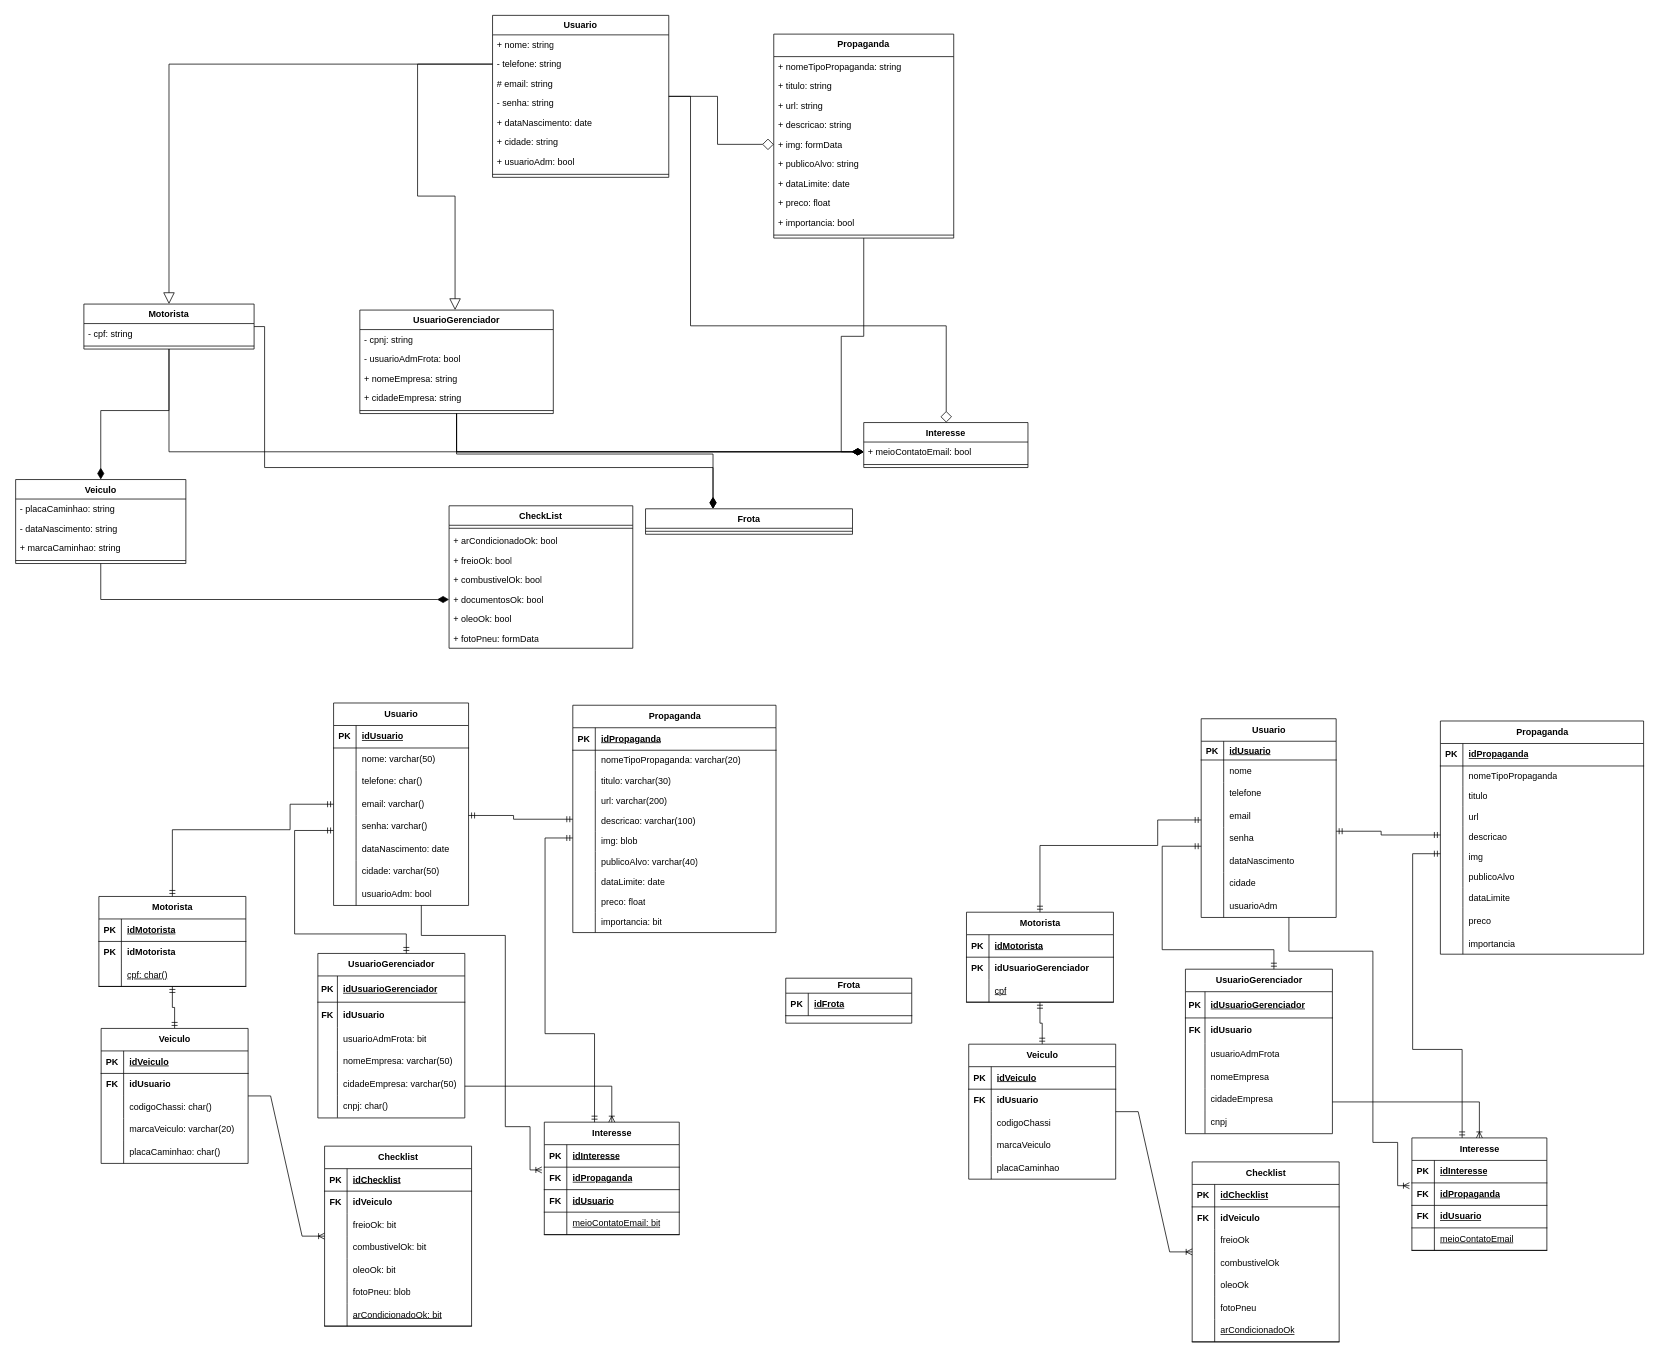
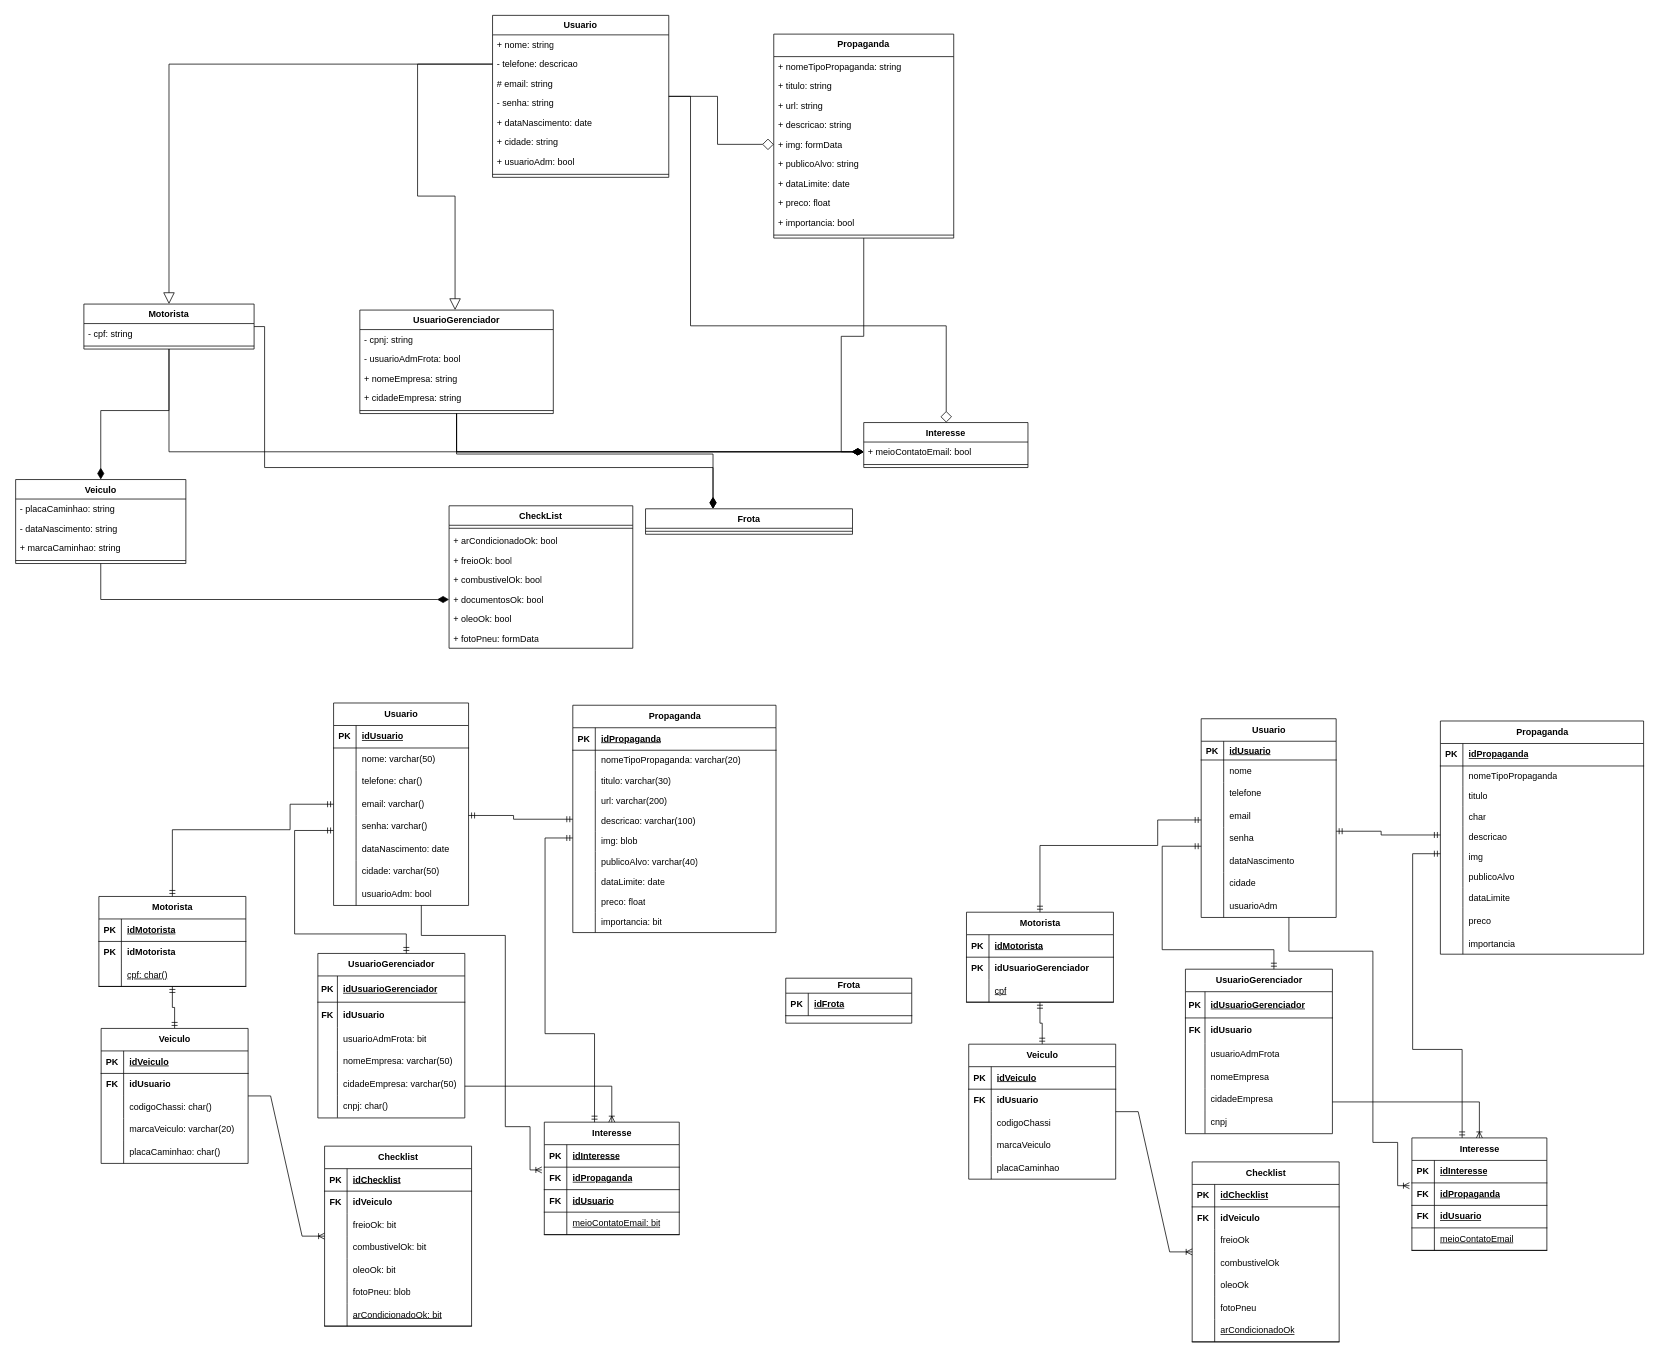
node "- telefone: string": label "- telefone: string" -> "- telefone: descricao"
node "url": label "url" -> "char"
